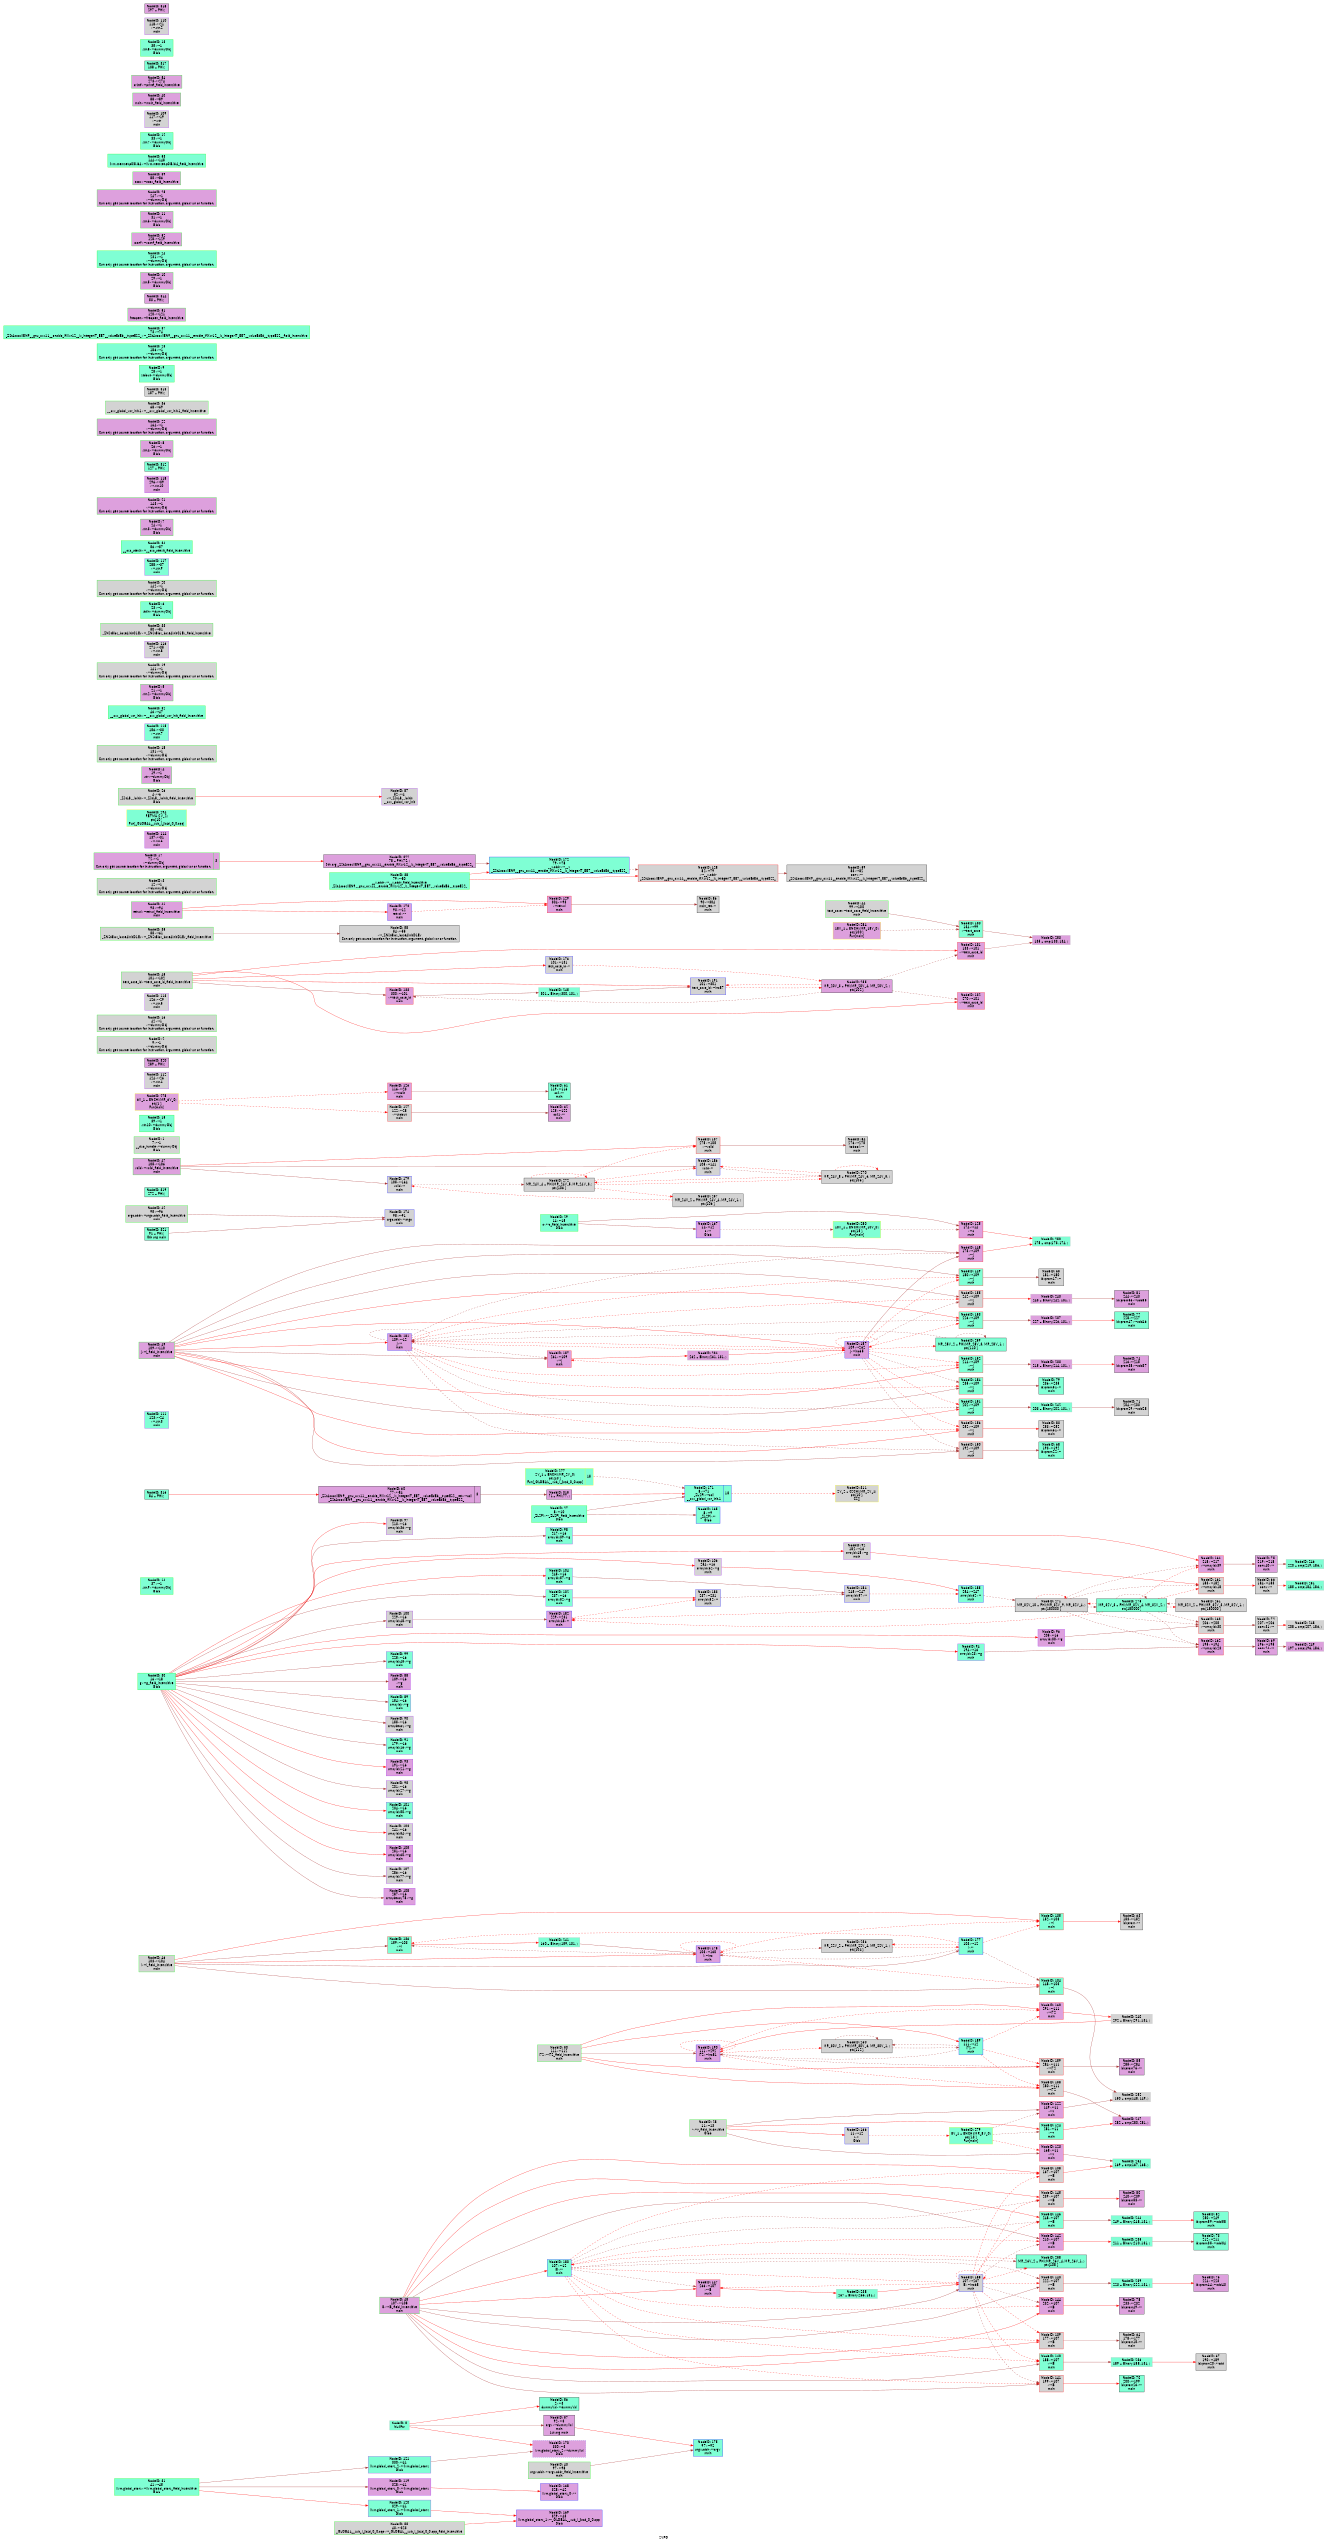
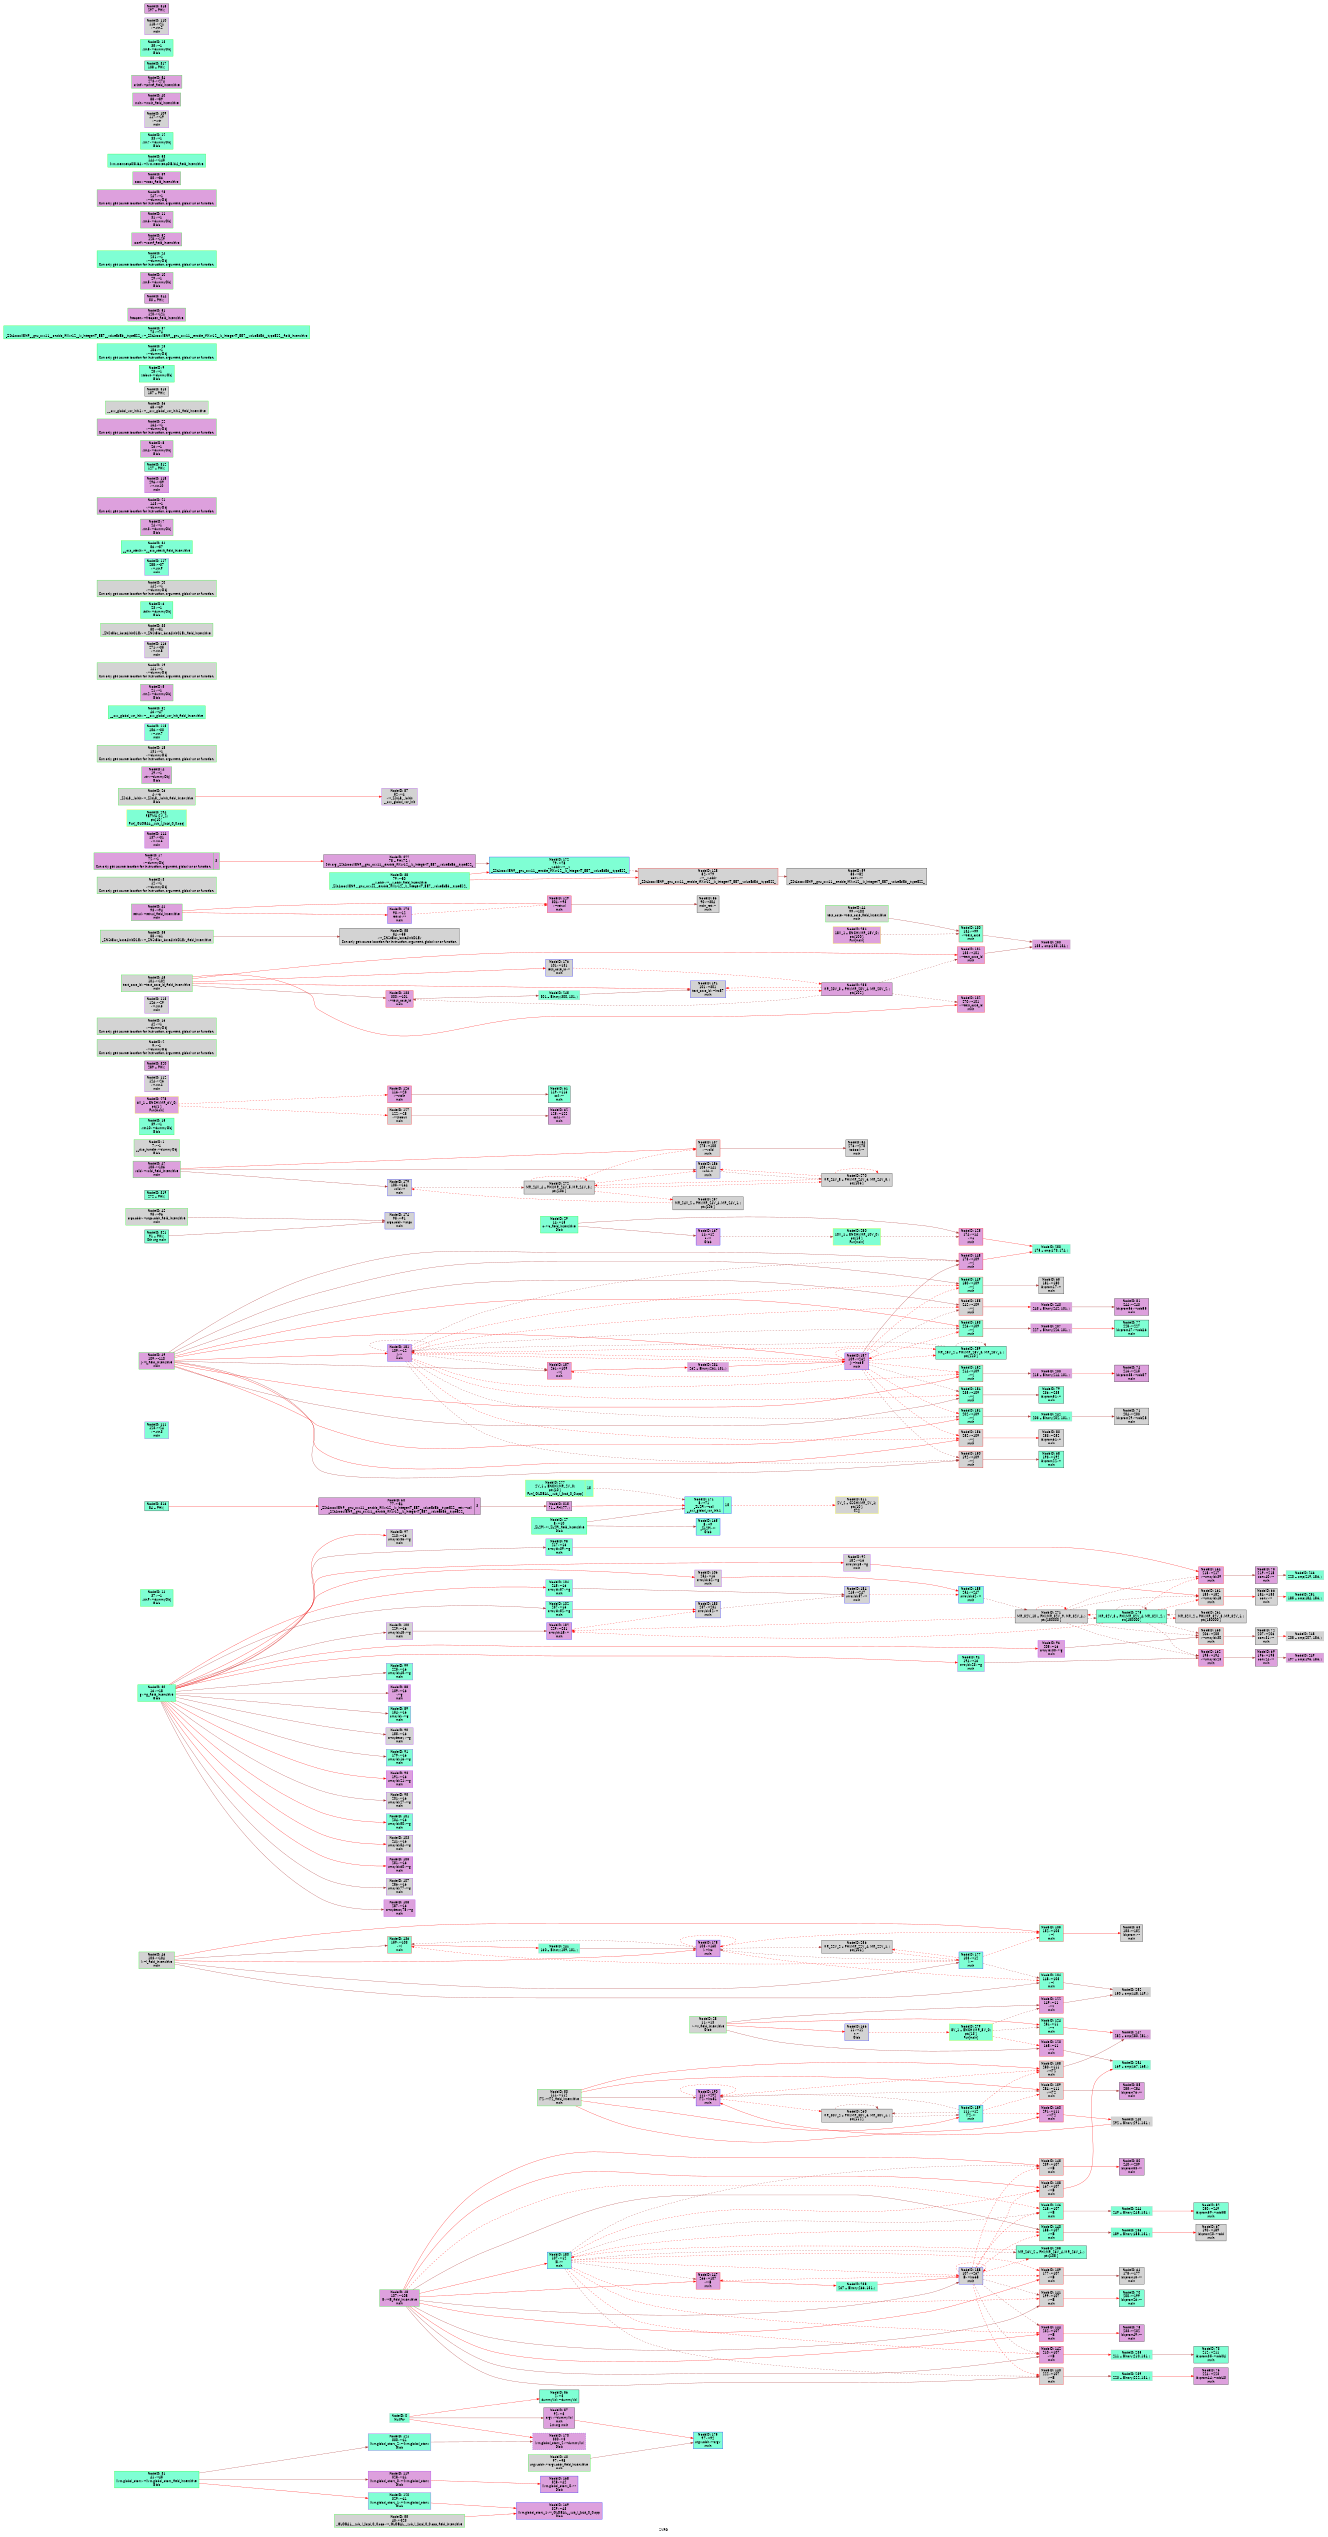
edge "NodeID: 181" -> "NodeID: 259": added
edge "NodeID: 190" -> "NodeID: 160": removed
edge "NodeID: 48" -> "NodeID: 146": style solid -> dashed
